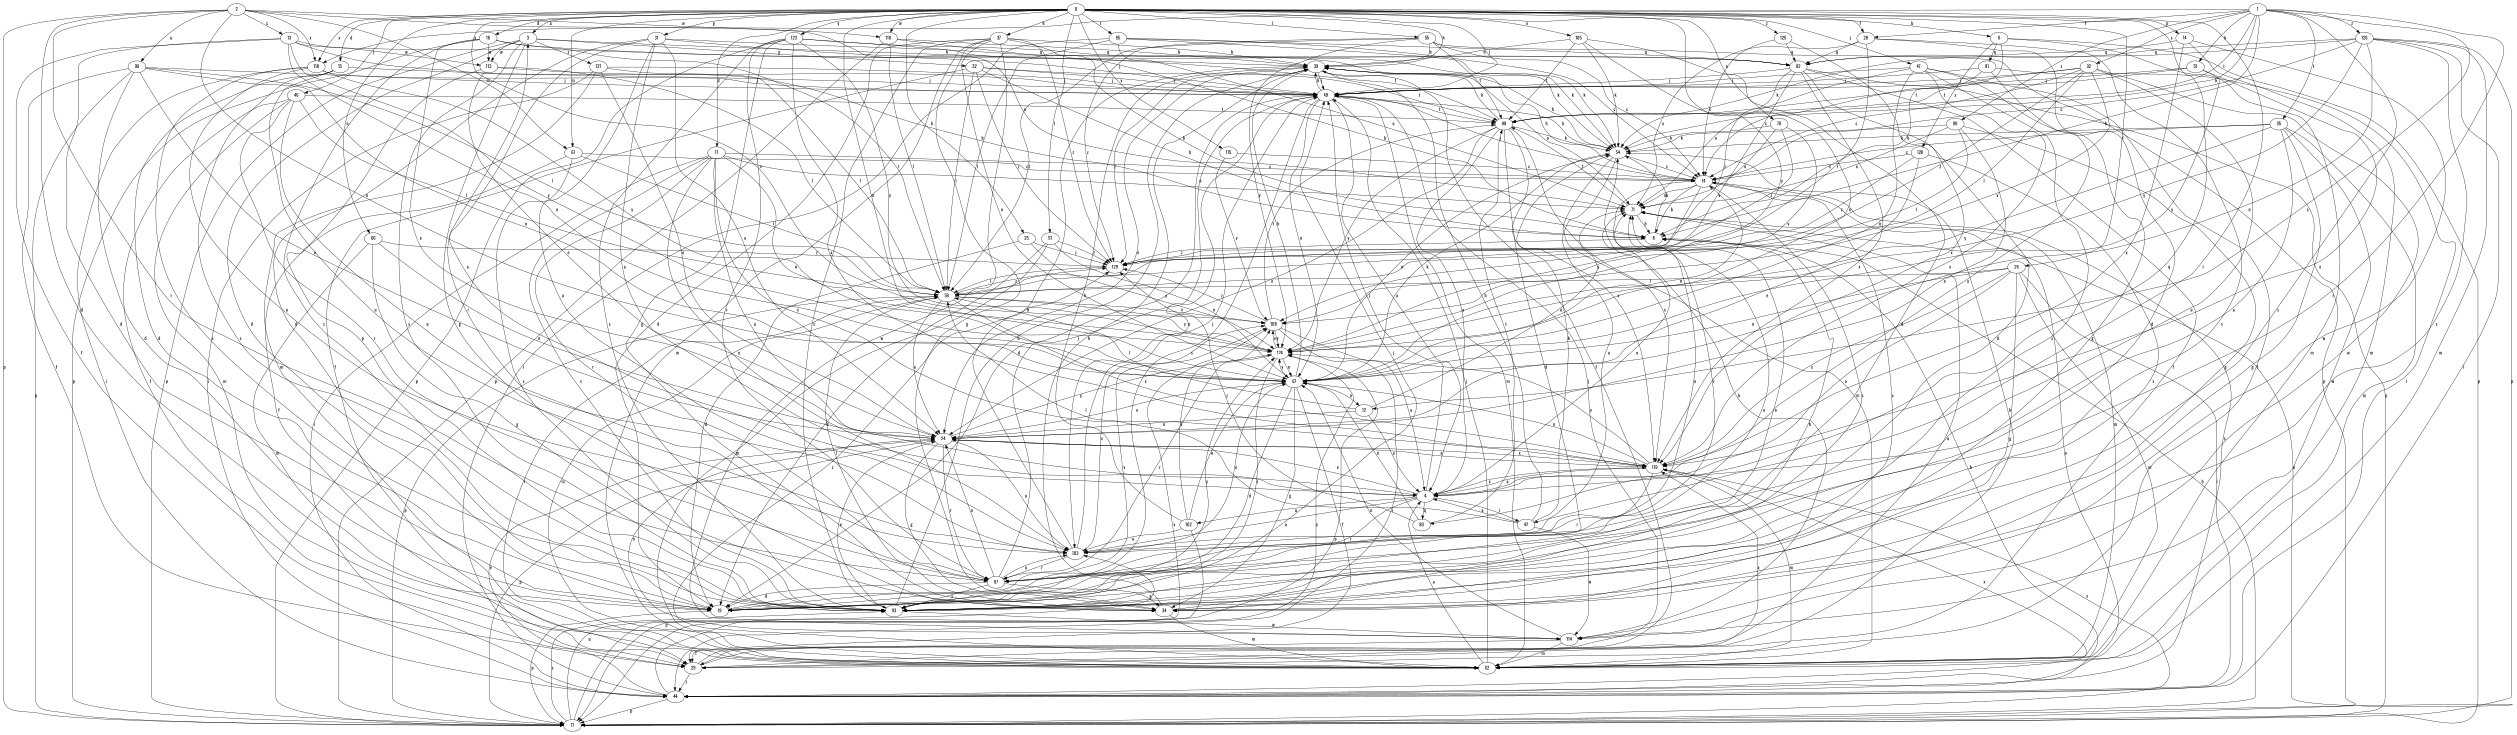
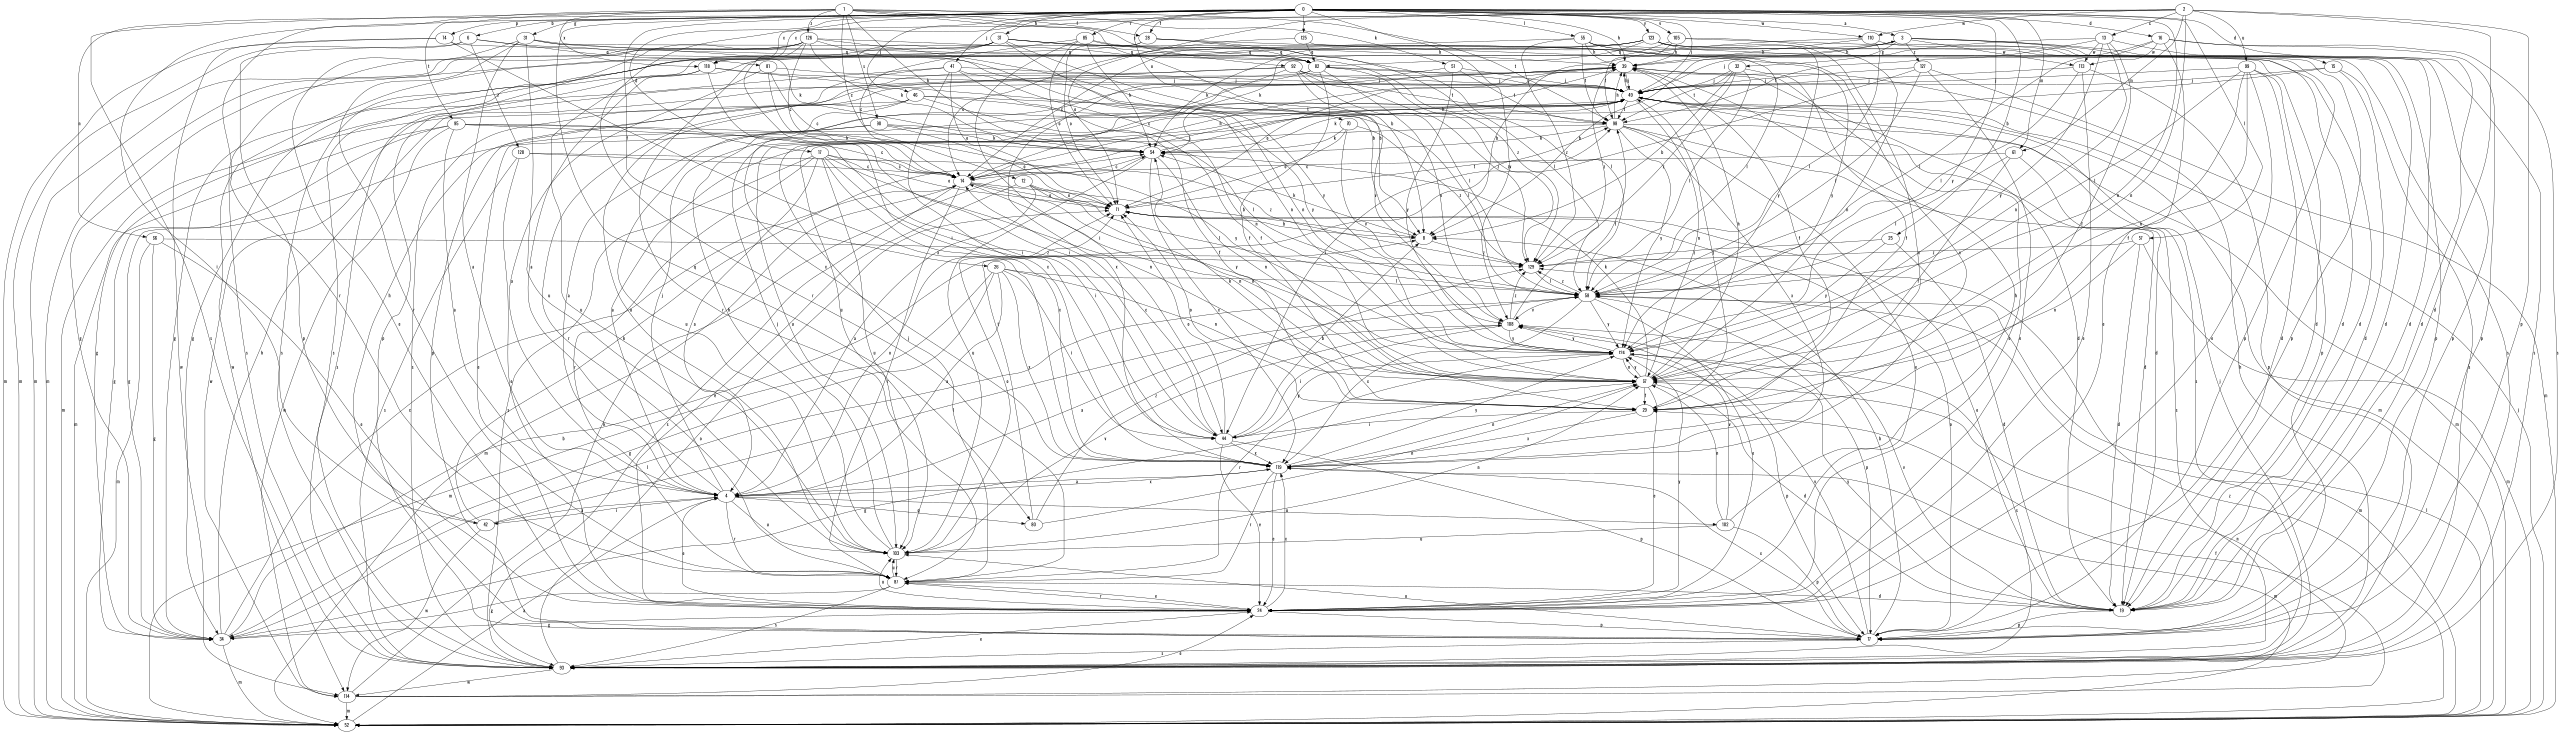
node "115": removed
edge "67" -> "12": reversed
